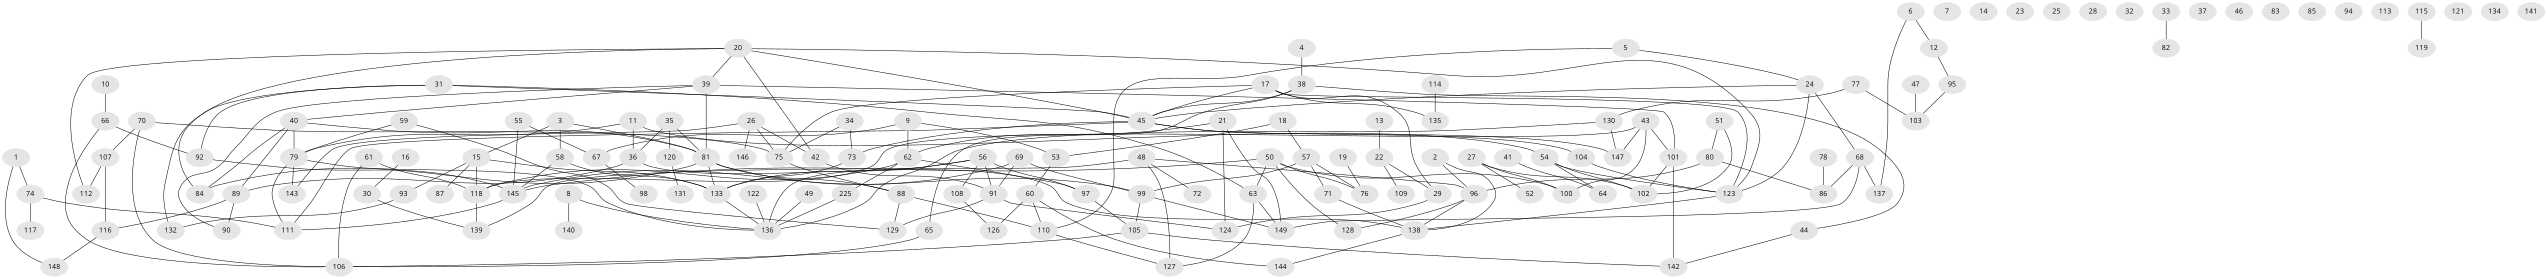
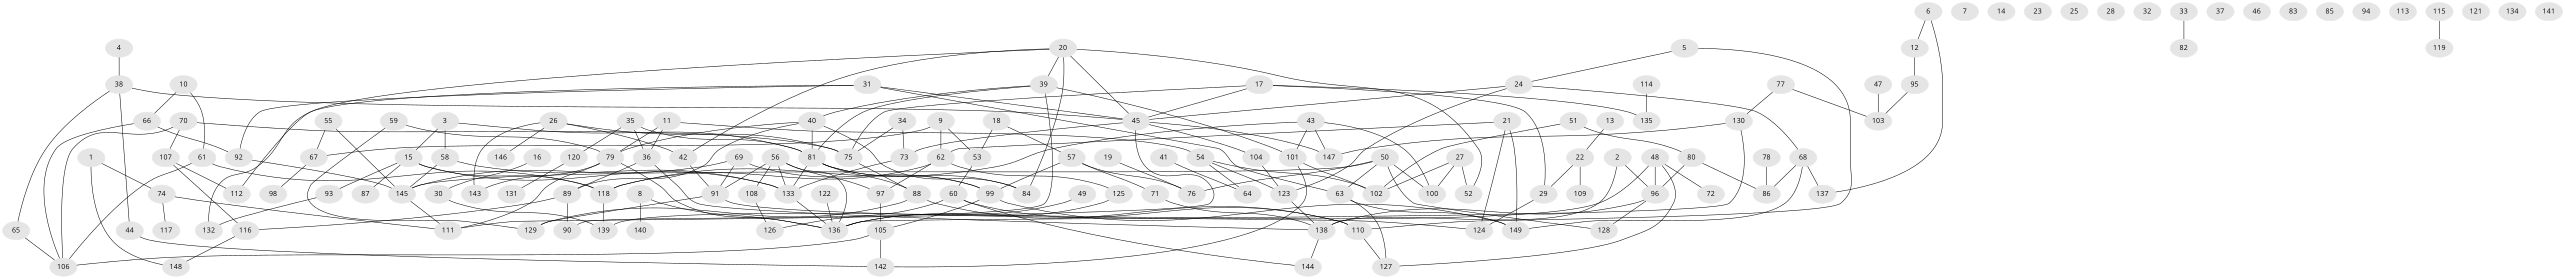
edge "20" -- "123": now "20" -- "52"
edge "17" -- "123": removed
edge "10" -- "61": added
node "225": label "225" -> "125"
